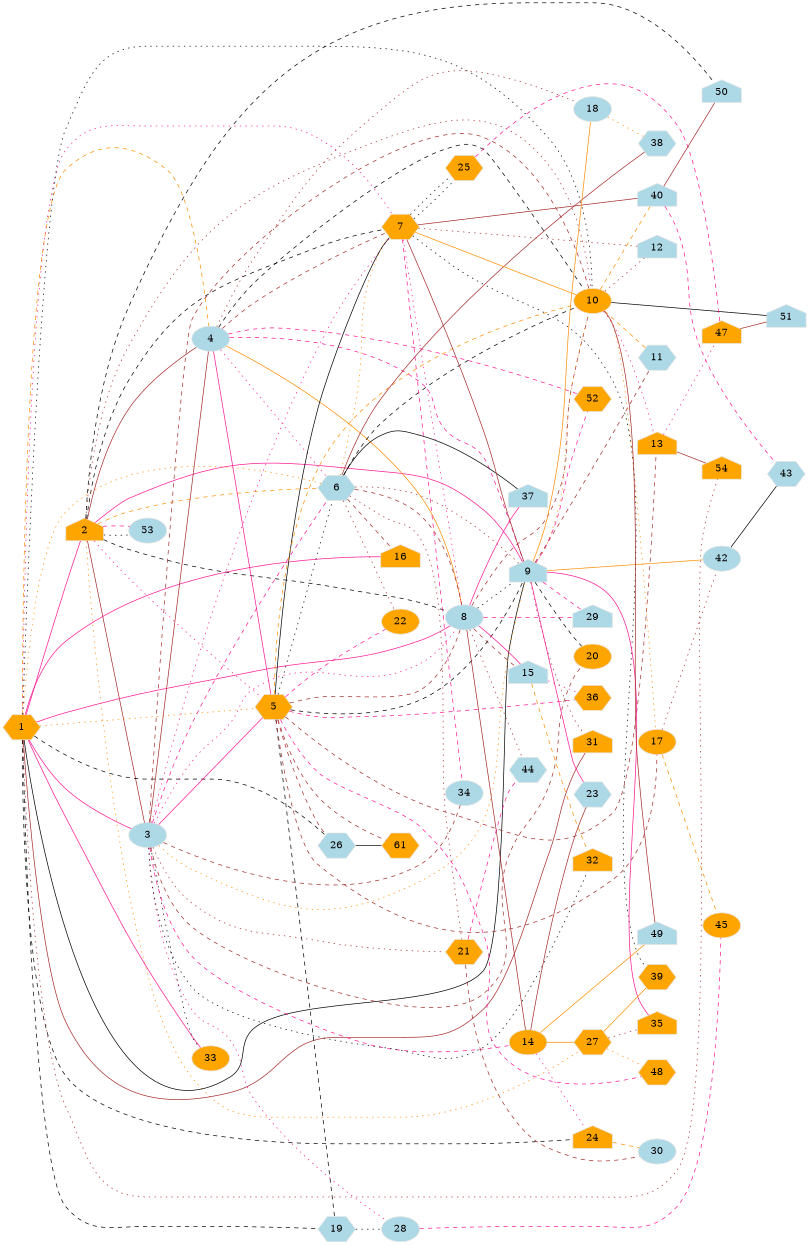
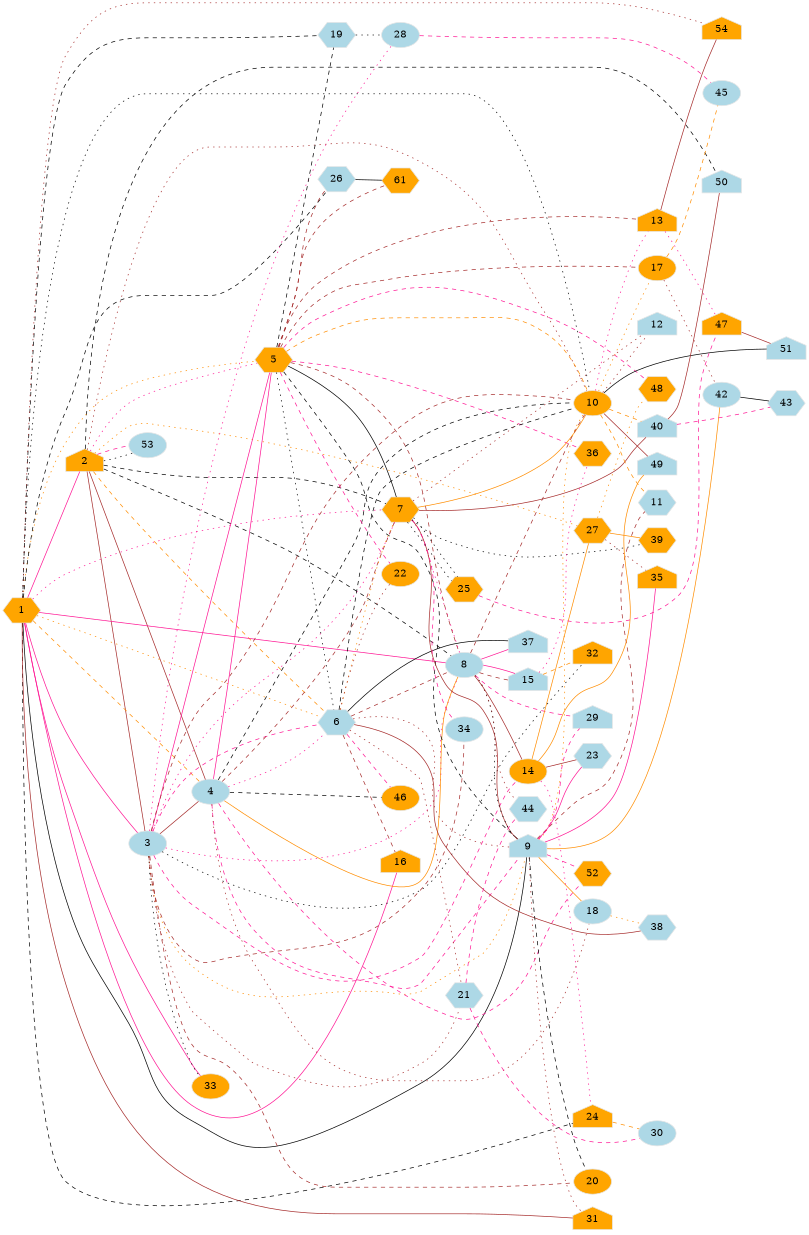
edge "2" -- "9": removed
node "46": added
node "45": fillcolor orange -> lightblue
node "21": fillcolor orange -> lightblue
edge "21" -- "30": color brown -> deeppink
